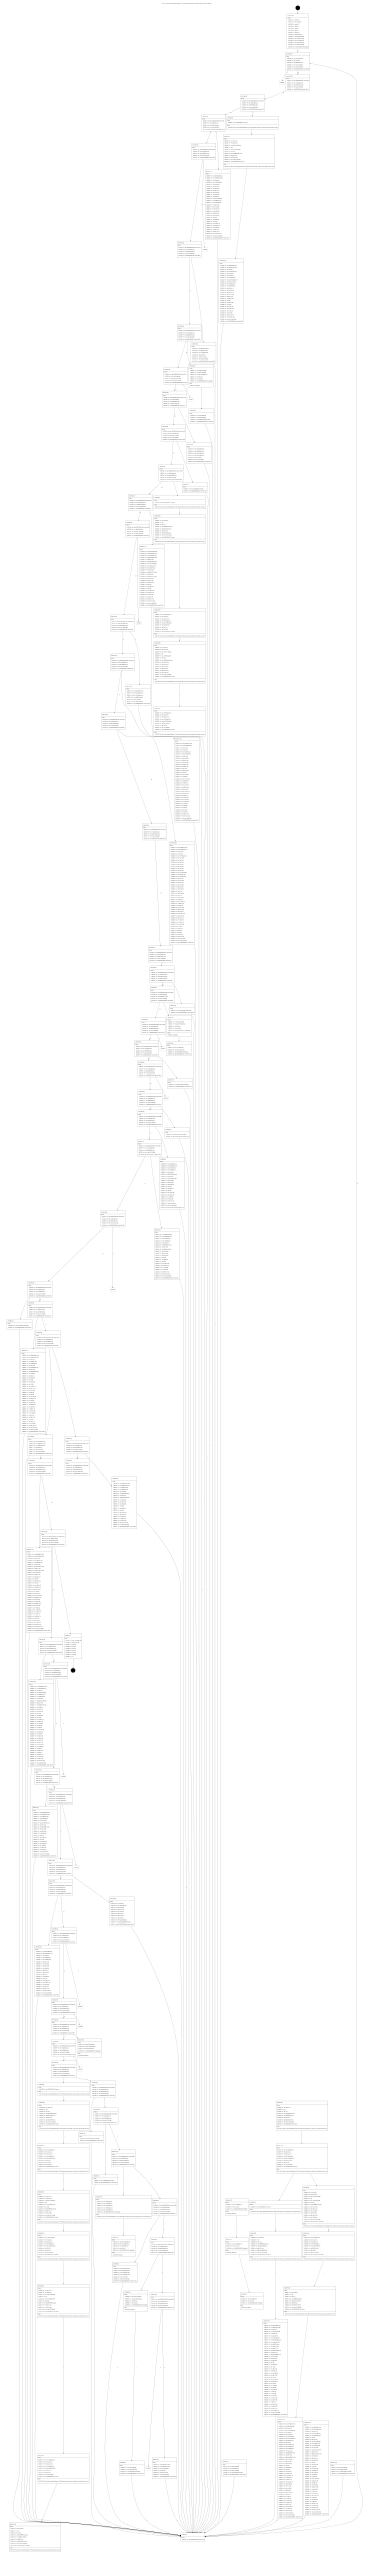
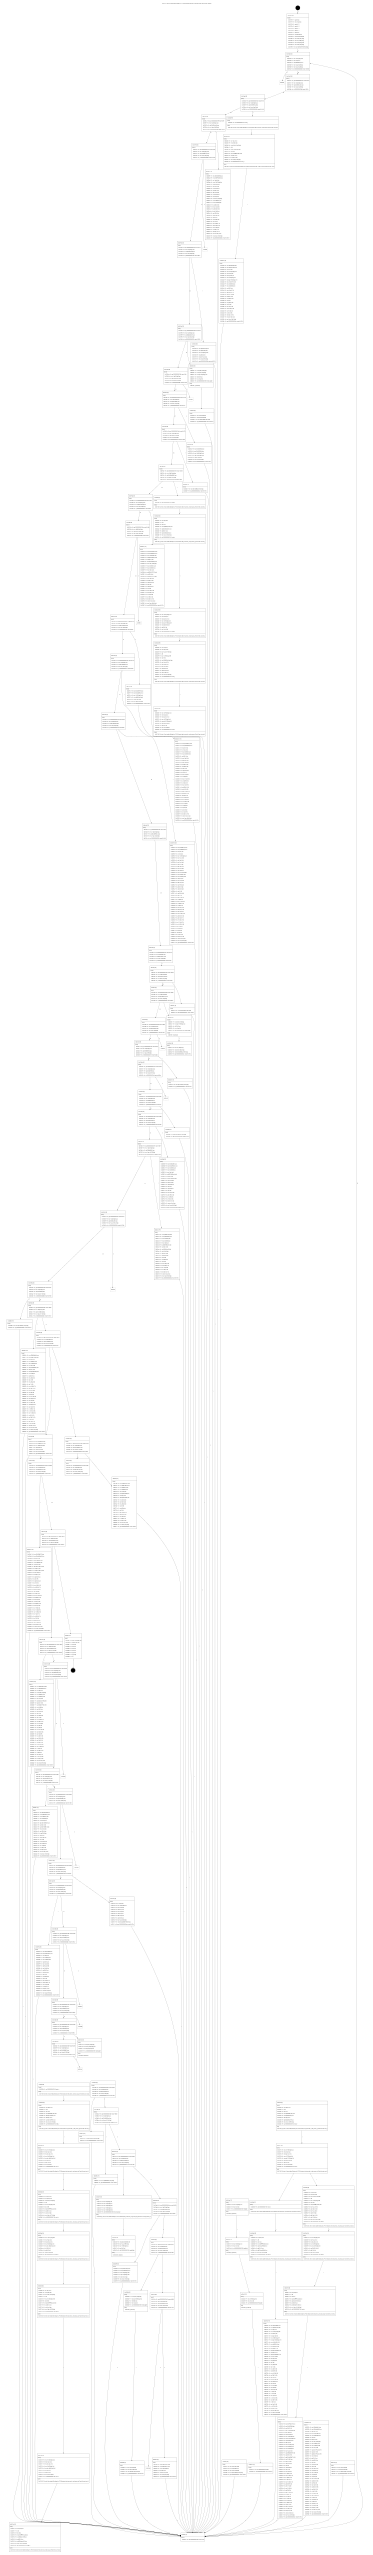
node "0x401d76 [28]": removed
node "0x402c91 [15]": added
